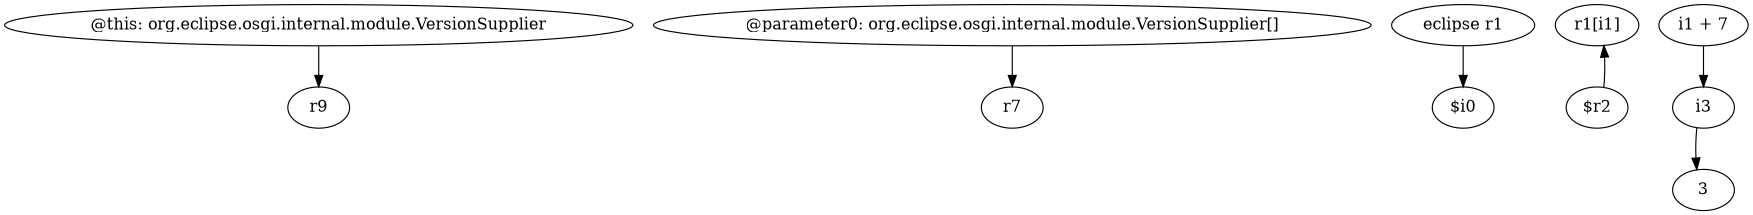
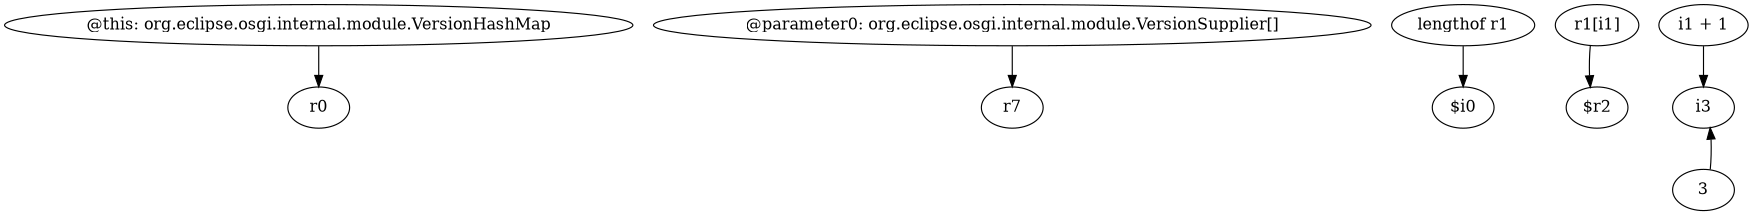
node "@this: org.eclipse.osgi.internal.module.VersionSupplier": label "@this: org.eclipse.osgi.internal.module.VersionSupplier" -> "@this: org.eclipse.osgi.internal.module.VersionHashMap"
node "eclipse r1": label "eclipse r1" -> "lengthof r1"
node "i1 + 7": label "i1 + 7" -> "i1 + 1"
edge "$r2" -> "r1[i1]": reversed
node "r9": label "r9" -> "r0"
edge "i3" -> "3": reversed
